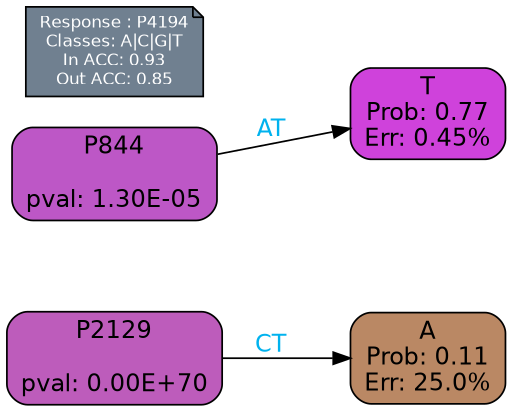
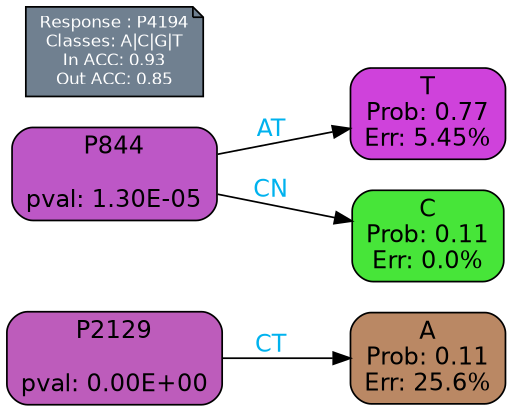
node "T Prob: 0.77 Err: 0.45%": label "T Prob: 0.77 Err: 0.45%" -> "T Prob: 0.77 Err: 5.45%"
node "C Prob: 0.11 Err: 0.0%": added
node "P2129 pval: 0.00E+70": label "P2129 pval: 0.00E+70" -> "P2129 pval: 0.00E+00"
node "A Prob: 0.11 Err: 25.0%": label "A Prob: 0.11 Err: 25.0%" -> "A Prob: 0.11 Err: 25.6%"
